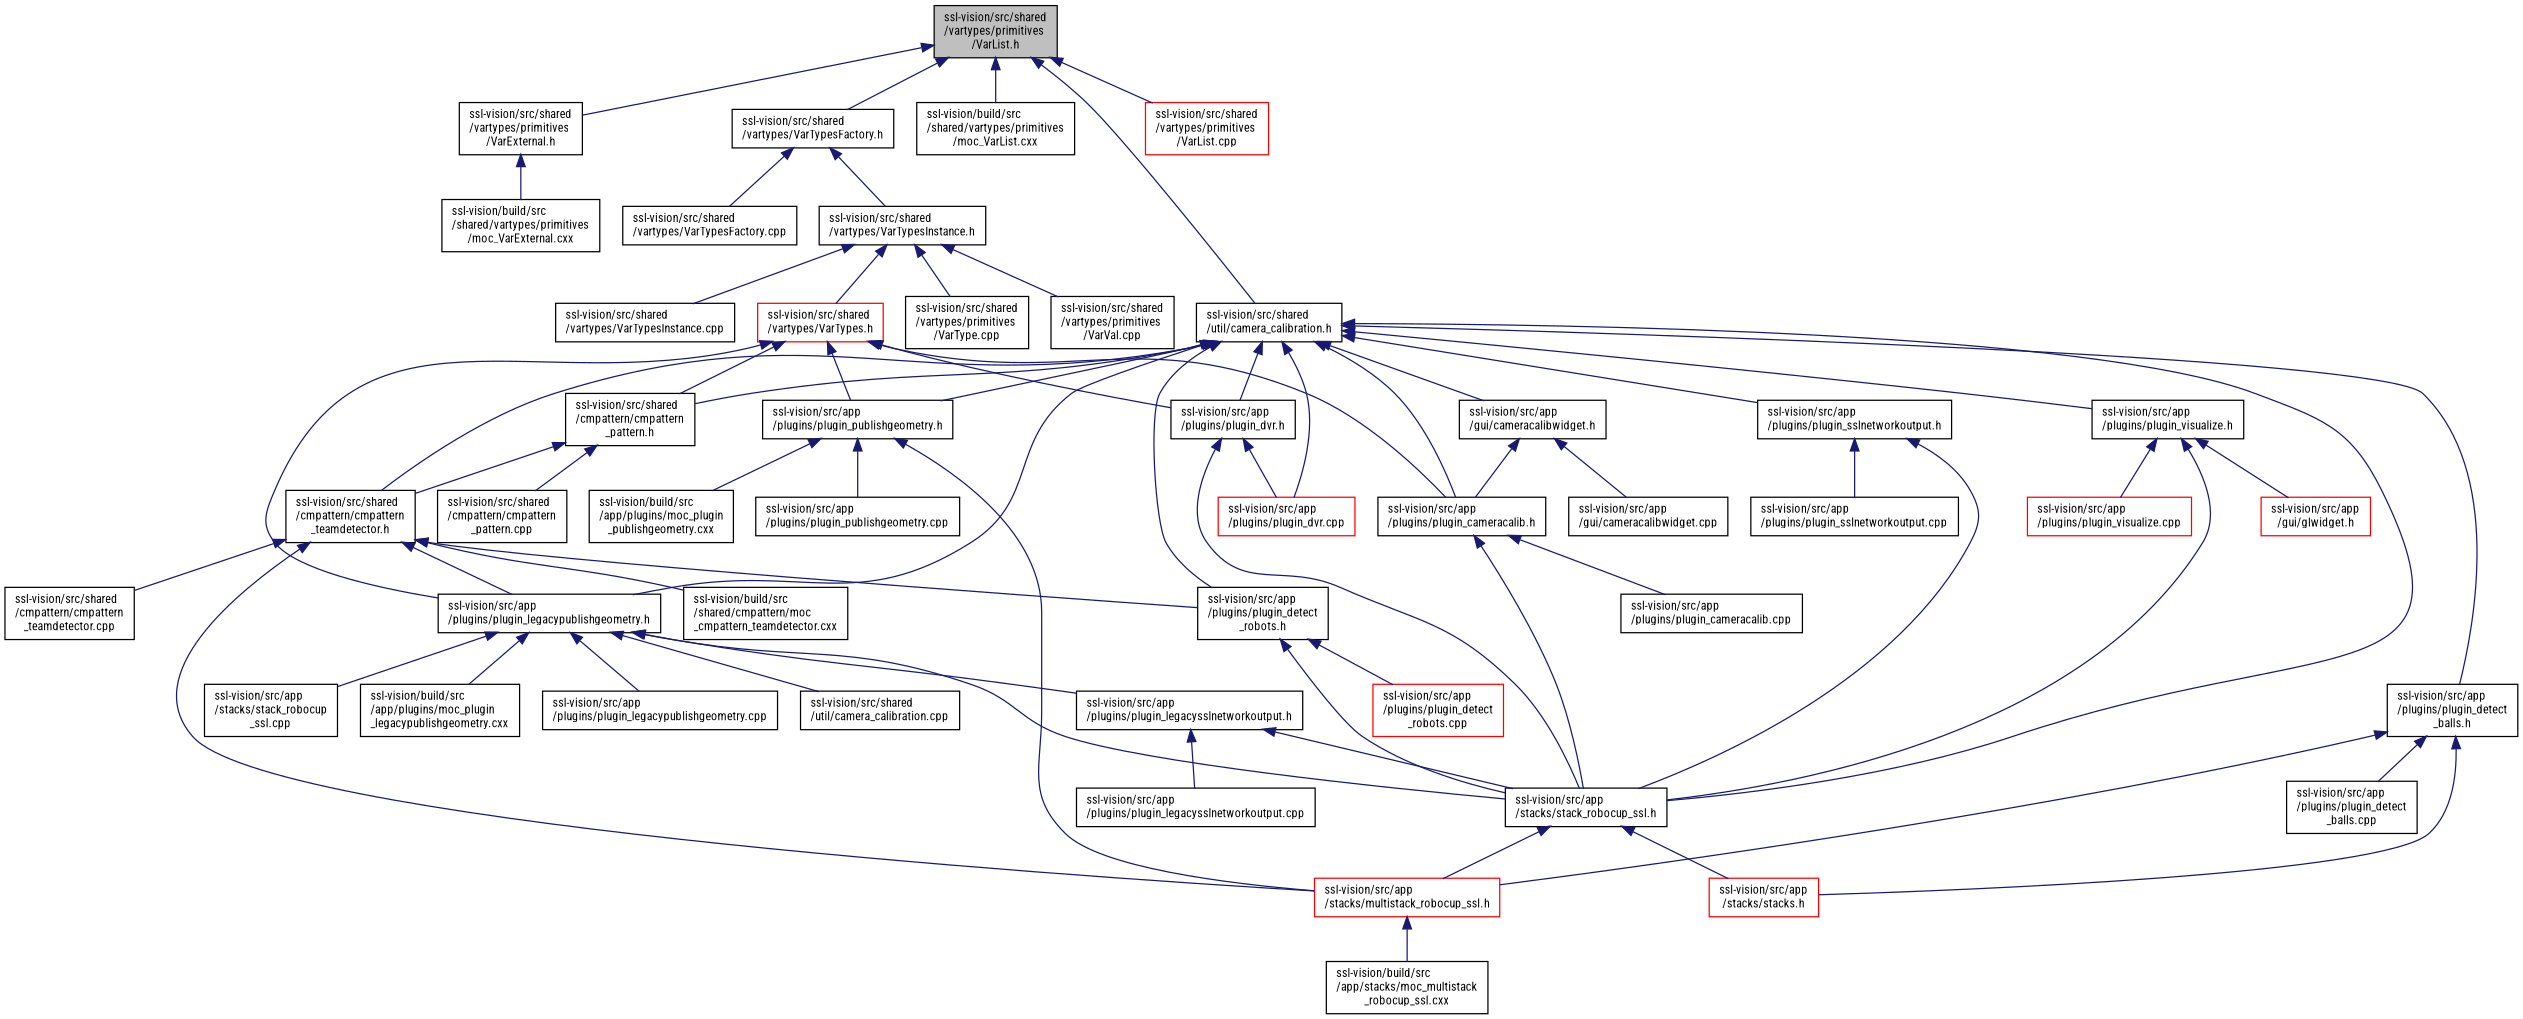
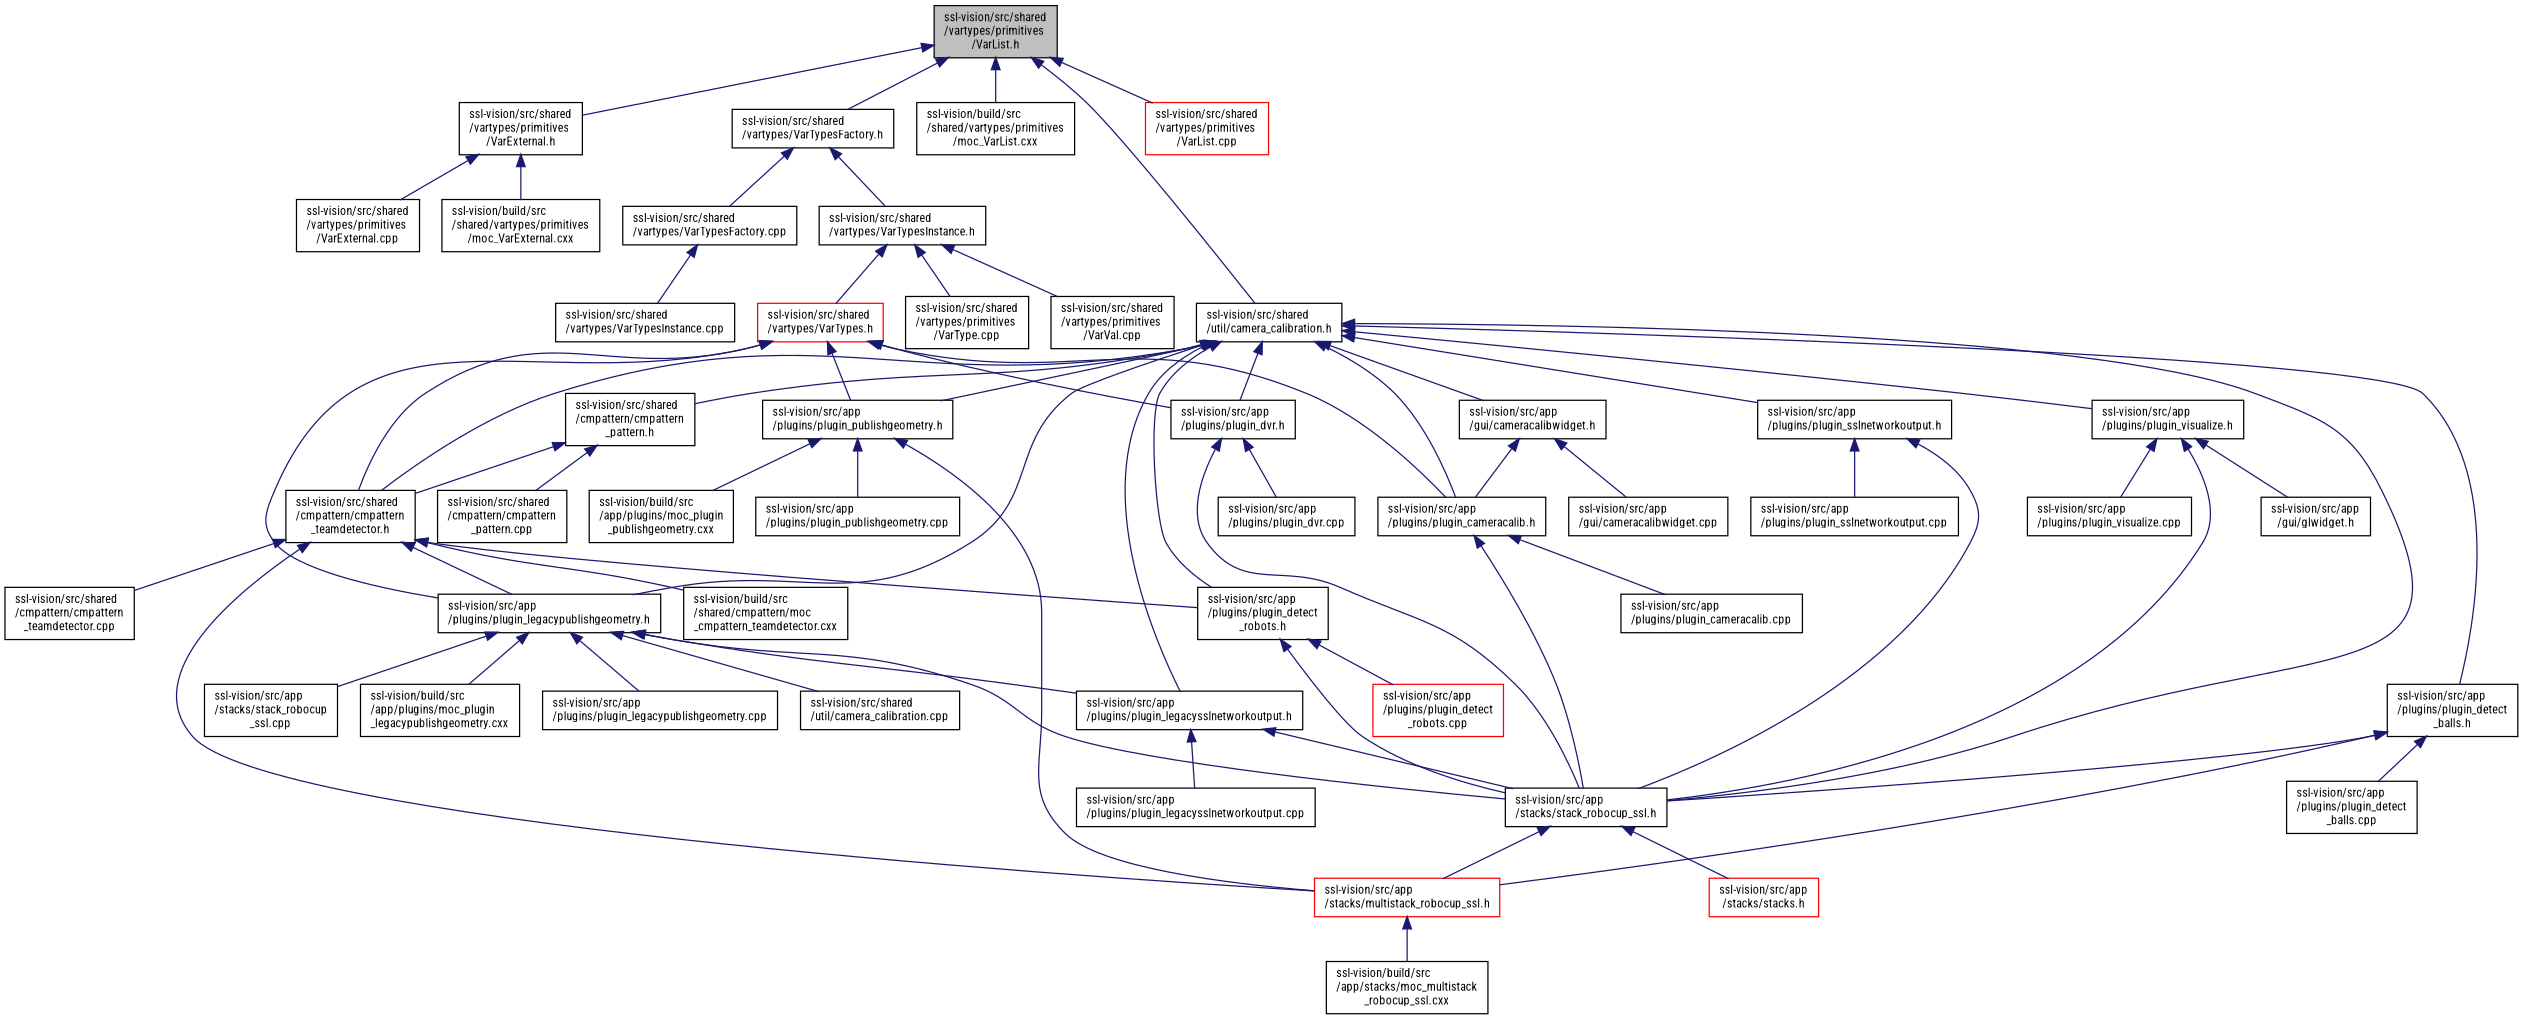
node "ssl-vision/src/shared /vartypes/primitives /VarExternal.cpp": added
edge "ssl-vision/src/shared /vartypes/VarTypesInstance.cpp" -> "ssl-vision/src/shared /vartypes/VarTypesInstance.h": now "ssl-vision/src/shared /vartypes/VarTypesInstance.cpp" -> "ssl-vision/src/shared /vartypes/VarTypesFactory.cpp"
edge "ssl-vision/src/shared /cmpattern/cmpattern _pattern.h" -> "ssl-vision/src/shared /vartypes/VarTypes.h": now "ssl-vision/src/shared /cmpattern/cmpattern _teamdetector.h" -> "ssl-vision/src/shared /vartypes/VarTypes.h"
edge "ssl-vision/src/app /plugins/plugin_dvr.cpp" -> "ssl-vision/src/shared /util/camera_calibration.h": now "ssl-vision/src/app /plugins/plugin_legacysslnetworkoutput.h" -> "ssl-vision/src/shared /util/camera_calibration.h"
node "ssl-vision/src/app /plugins/plugin_dvr.cpp": color red -> black
node "ssl-vision/src/app /plugins/plugin_visualize.cpp": color red -> black
node "ssl-vision/src/app /gui/glwidget.h": color red -> black
edge "ssl-vision/src/app /stacks/stacks.h" -> "ssl-vision/src/app /plugins/plugin_detect _balls.h": now "ssl-vision/src/app /stacks/stack_robocup_ssl.h" -> "ssl-vision/src/app /plugins/plugin_detect _balls.h"
